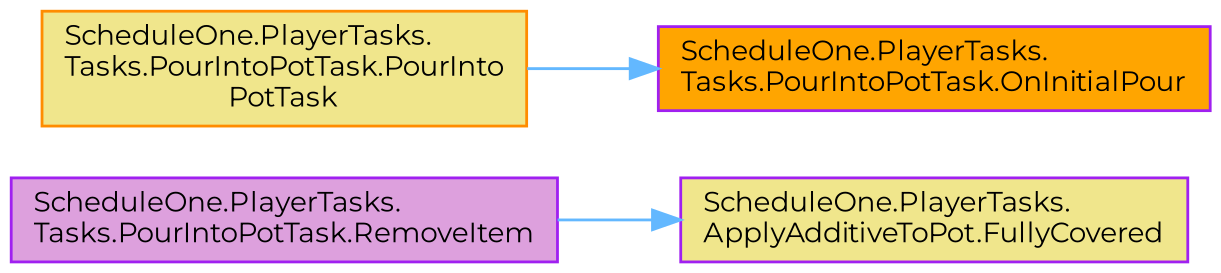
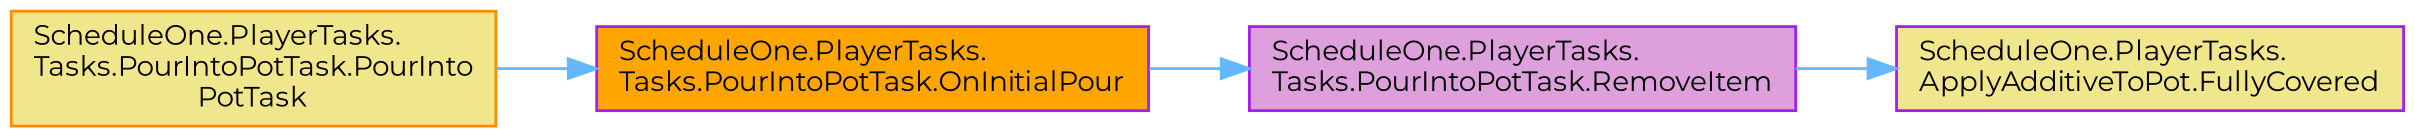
edge "ScheduleOne.PlayerTasks. Tasks.PourIntoPotTask.OnInitialPour" -> "ScheduleOne.PlayerTasks. Tasks.PourIntoPotTask.RemoveItem": added
